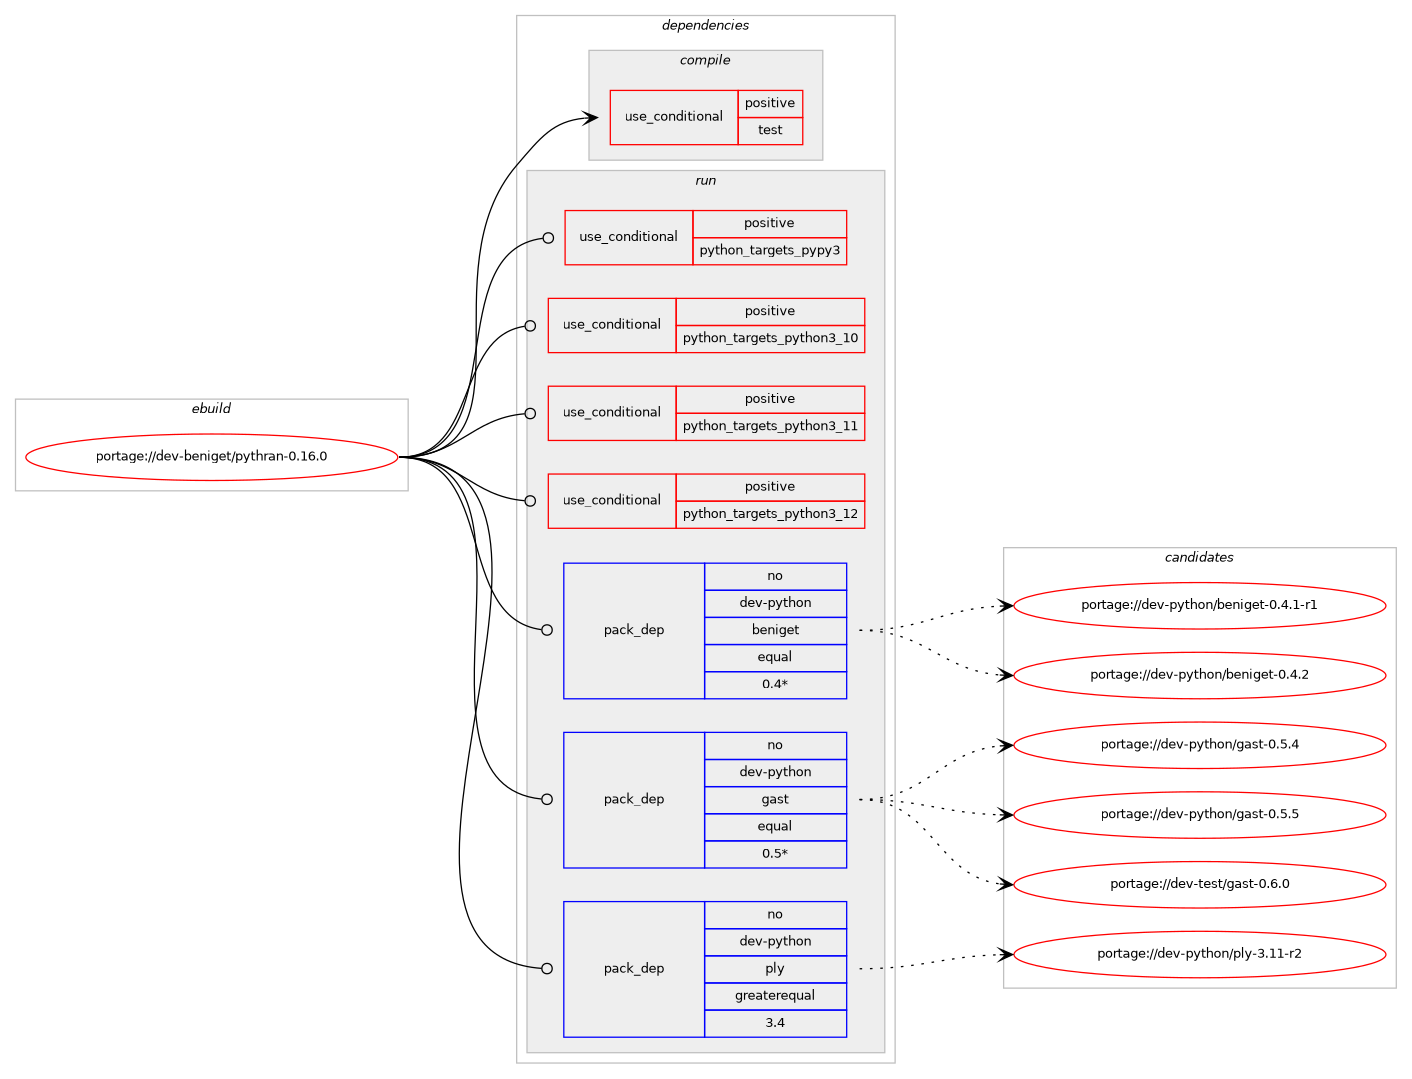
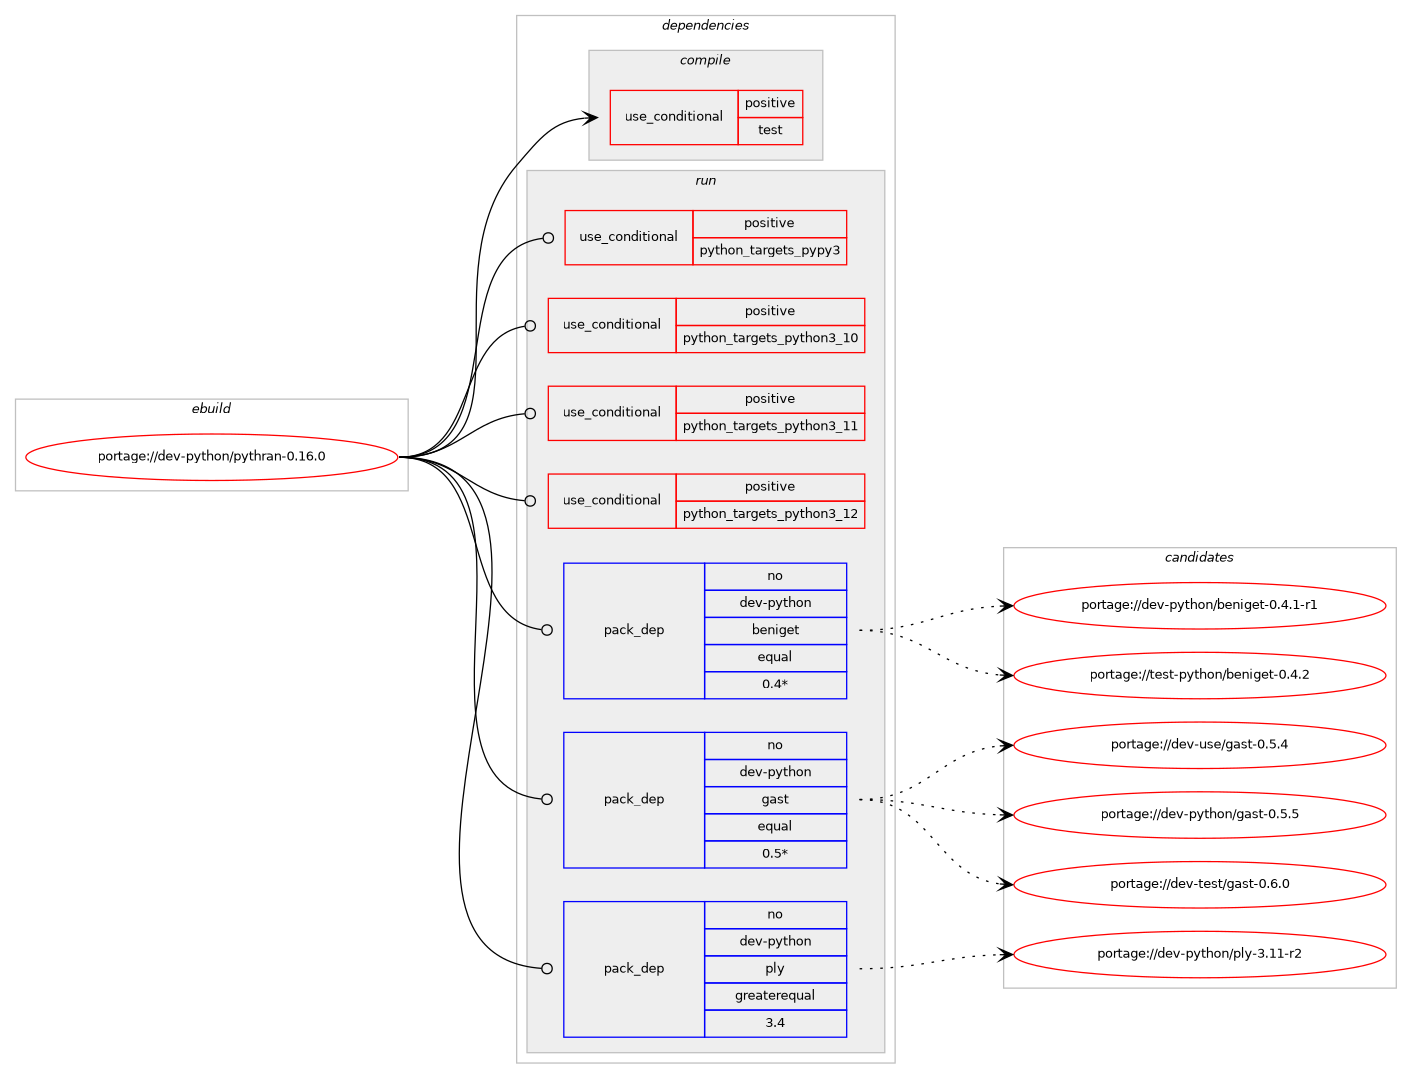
node "portage://dev-beniget/pythran-0.16.0": label "portage://dev-beniget/pythran-0.16.0" -> "portage://dev-python/pythran-0.16.0"
node "portage://dev-python/beniget-0.4.2": label "portage://dev-python/beniget-0.4.2" -> "portage://test-python/beniget-0.4.2"
node "portage://dev-python/gast-0.5.4": label "portage://dev-python/gast-0.5.4" -> "portage://dev-use/gast-0.5.4"
